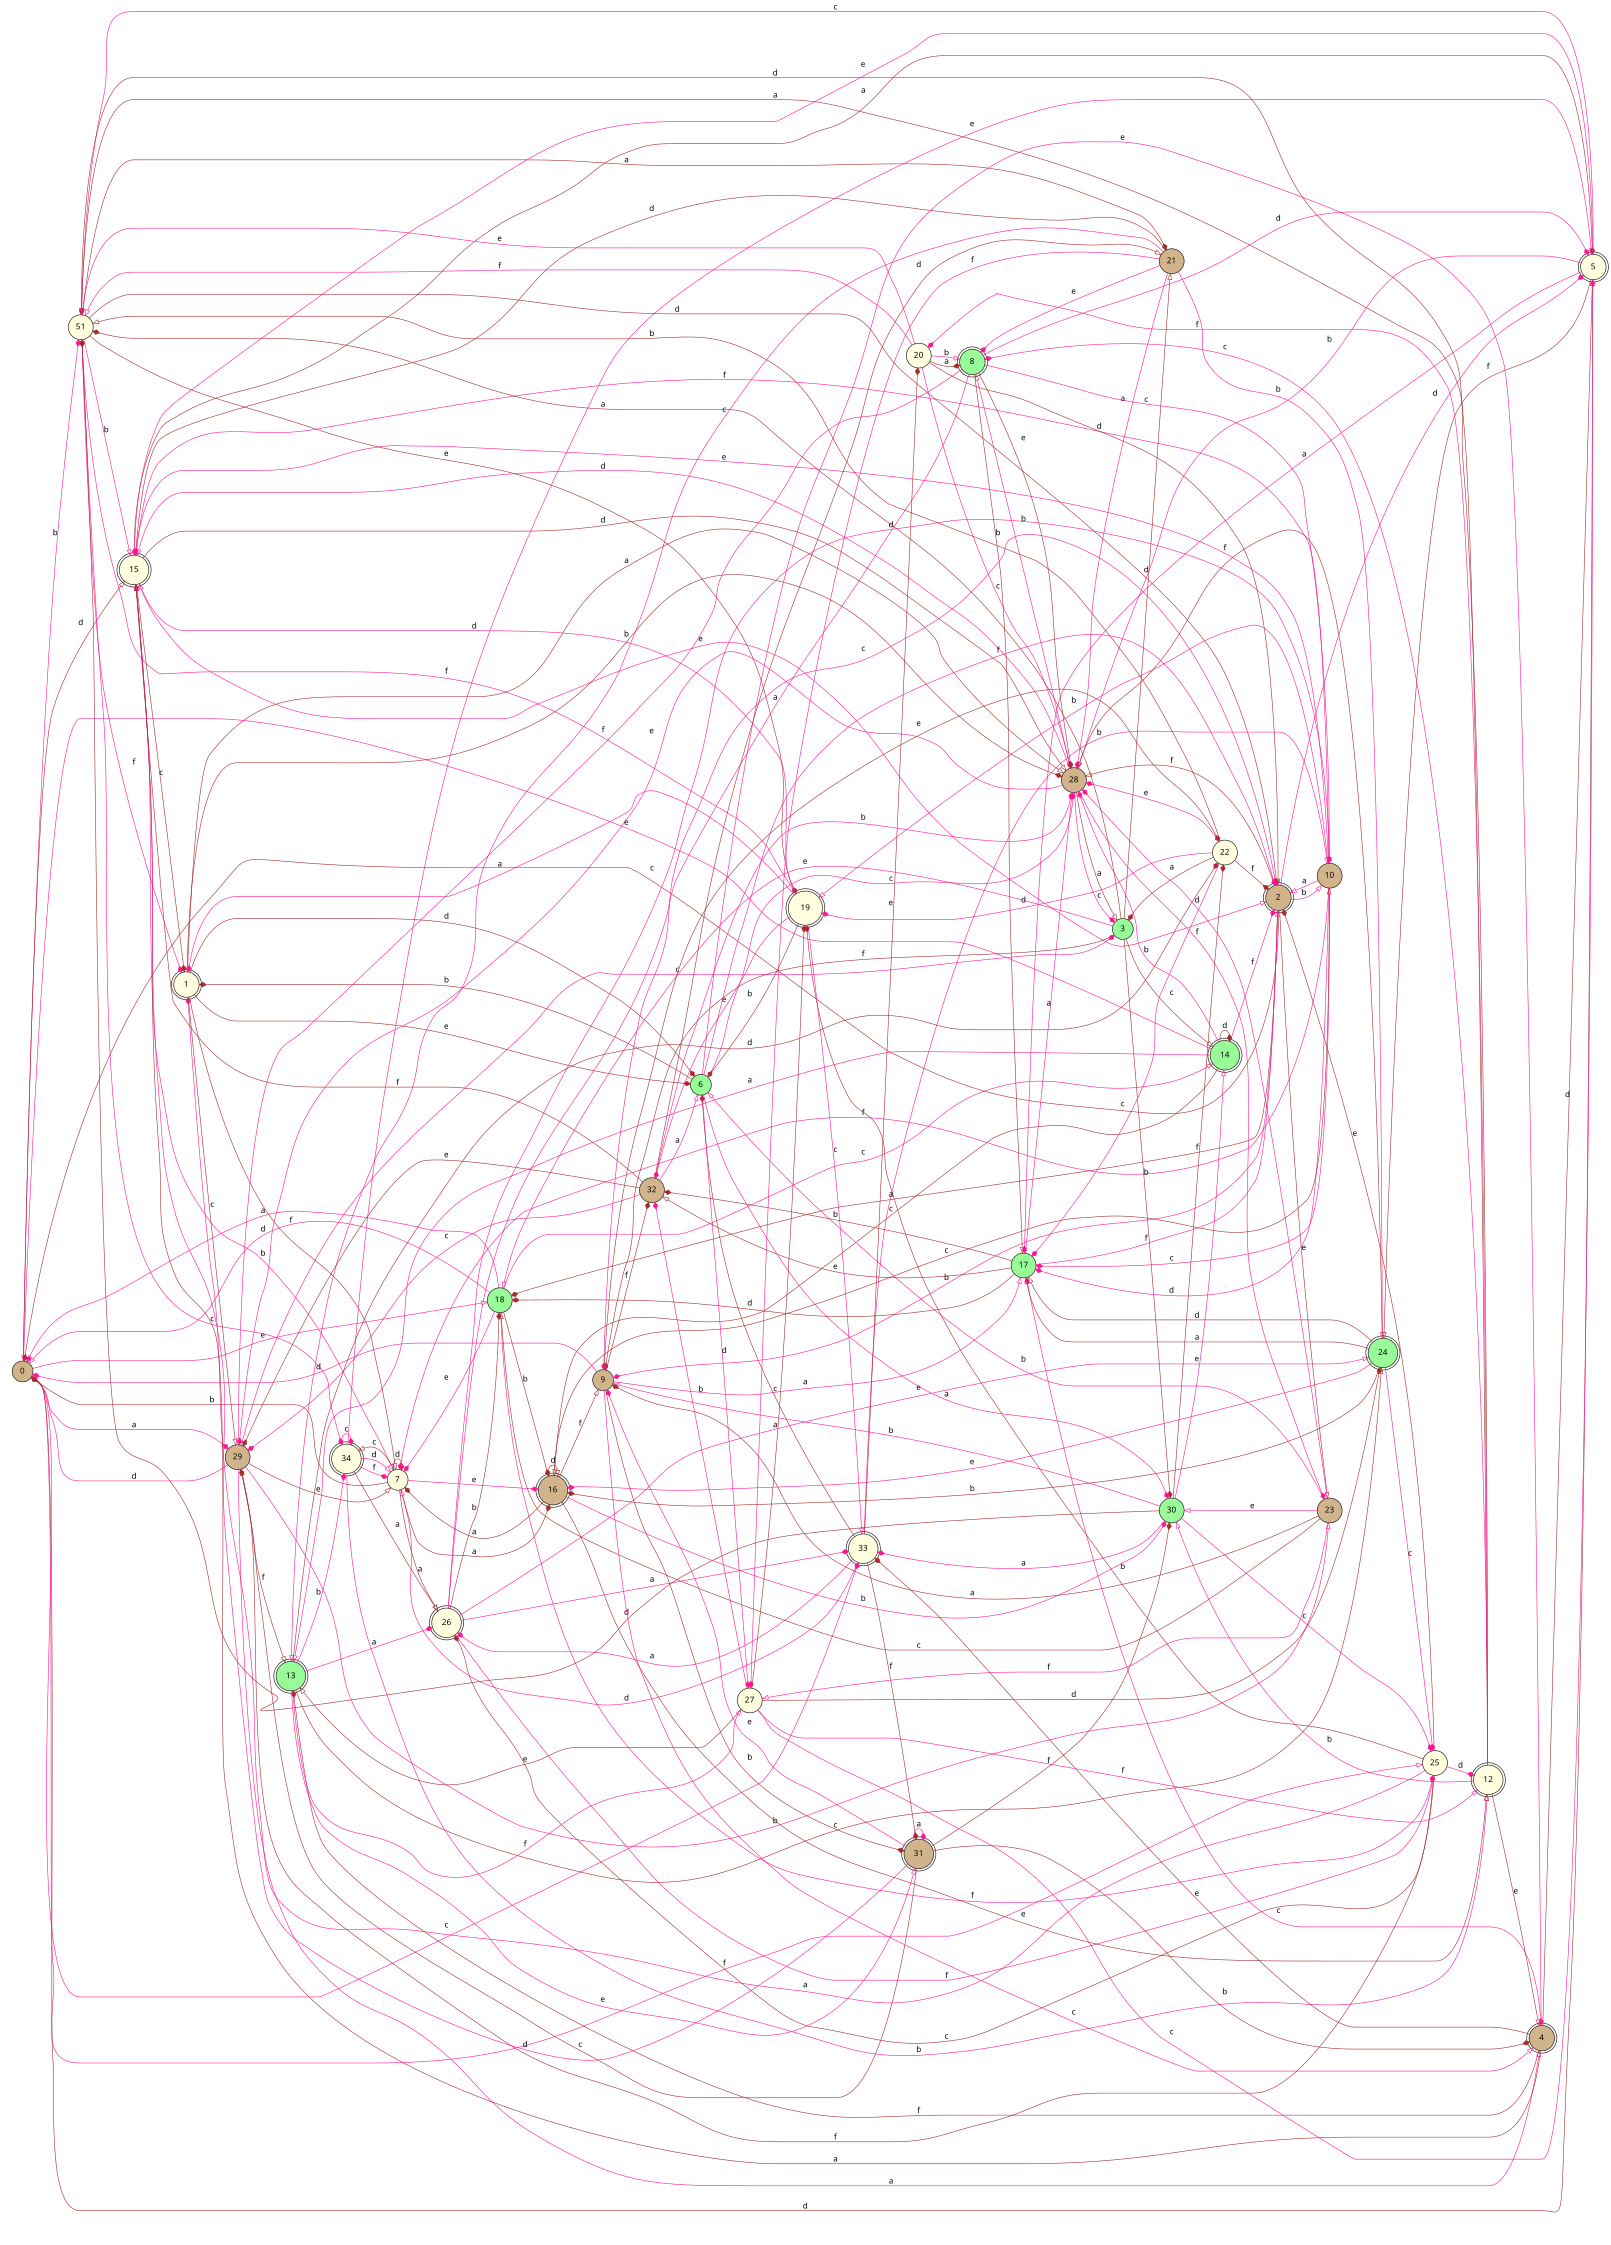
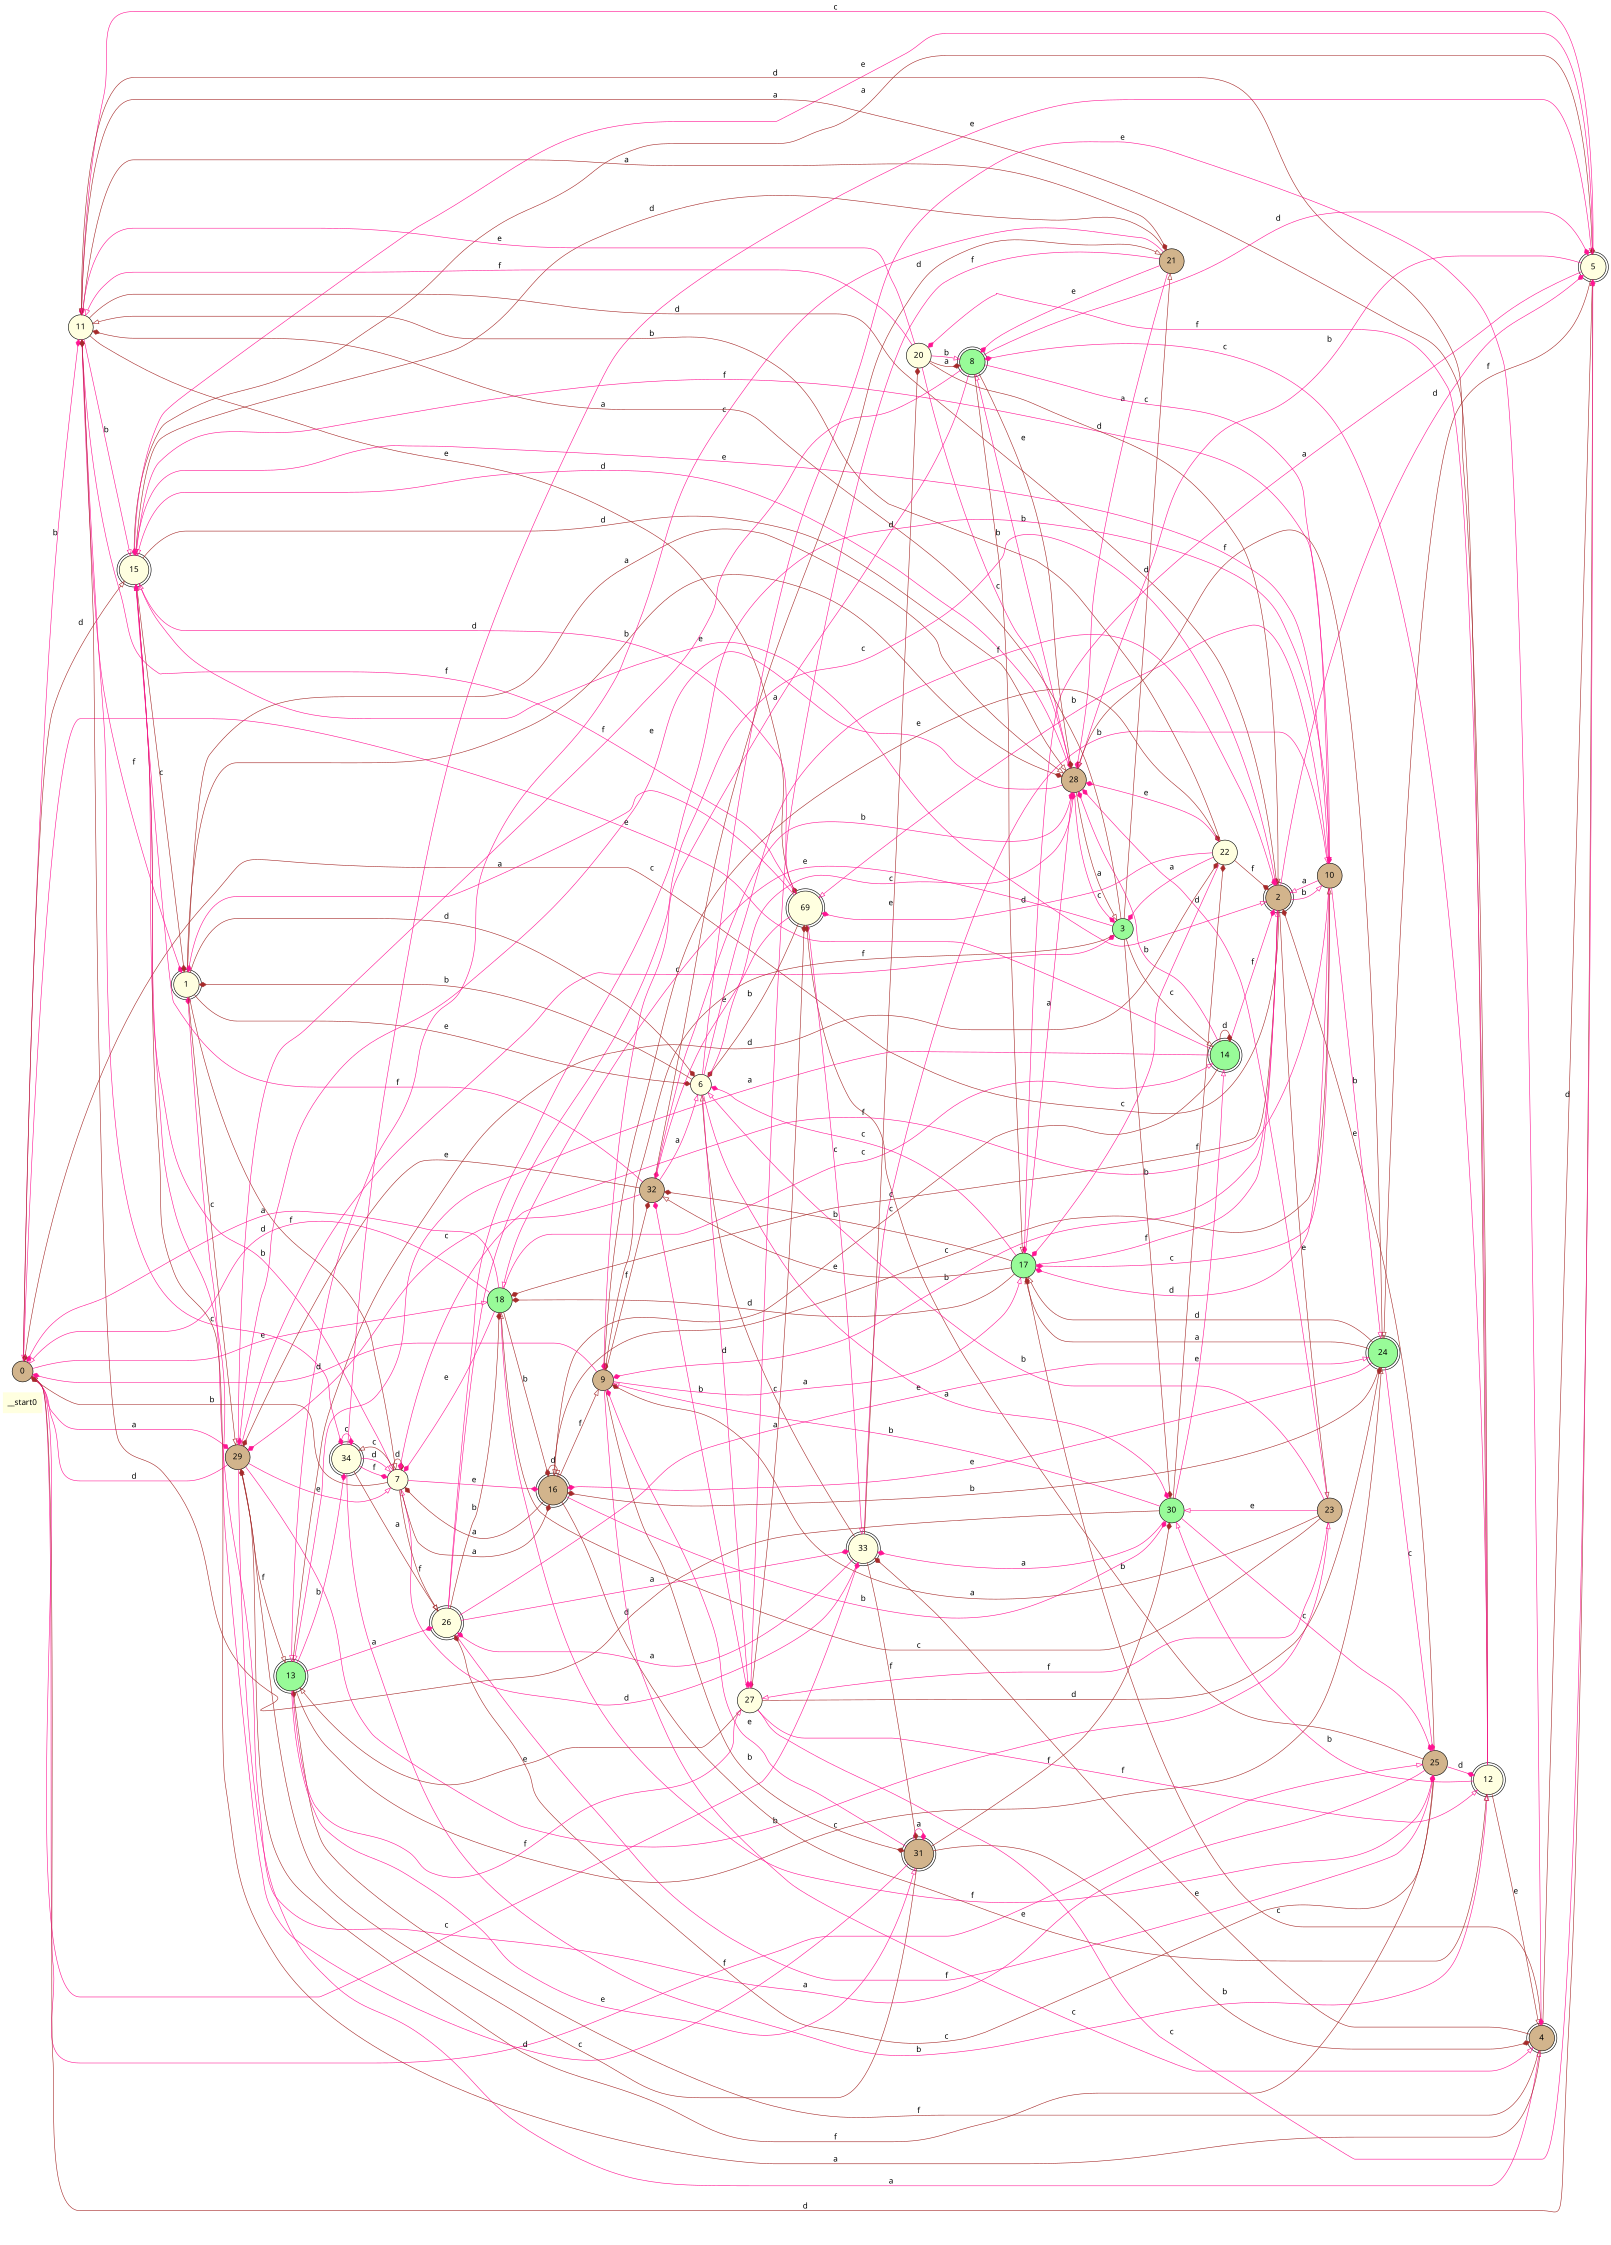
node "51": label "51" -> "11"
edge "10" -> "15": arrowhead diamond -> onormal
edge "21" -> "24": now "10" -> "24"
edge "2" -> "28": removed, label "f"
edge "22" -> "3": color brown -> deeppink
node "19": label "19" -> "69"
edge "32" -> "15": color brown -> deeppink
node "6": fillcolor palegreen -> lightyellow
edge "28" -> "23": removed, label "f"
edge "17" -> "6": added, label "c"
edge "2" -> "18": label "a" -> "c"
edge "33" -> "6": arrowhead diamond -> onormal
node "__start0": added
edge "29" -> "7": color brown -> deeppink
edge "7" -> "26": label "a" -> "f"
node "25": fillcolor lightyellow -> tan
edge "4" -> "17": color deeppink -> brown
